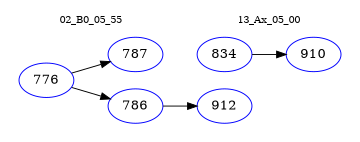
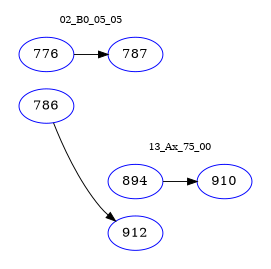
cluster "02_B0_05_55": label "02_B0_05_55" -> "02_B0_05_05"
cluster "13_Ax_05_00": label "13_Ax_05_00" -> "13_Ax_75_00"
node "834": label "834" -> "894"
edge "776" -> "786": removed
